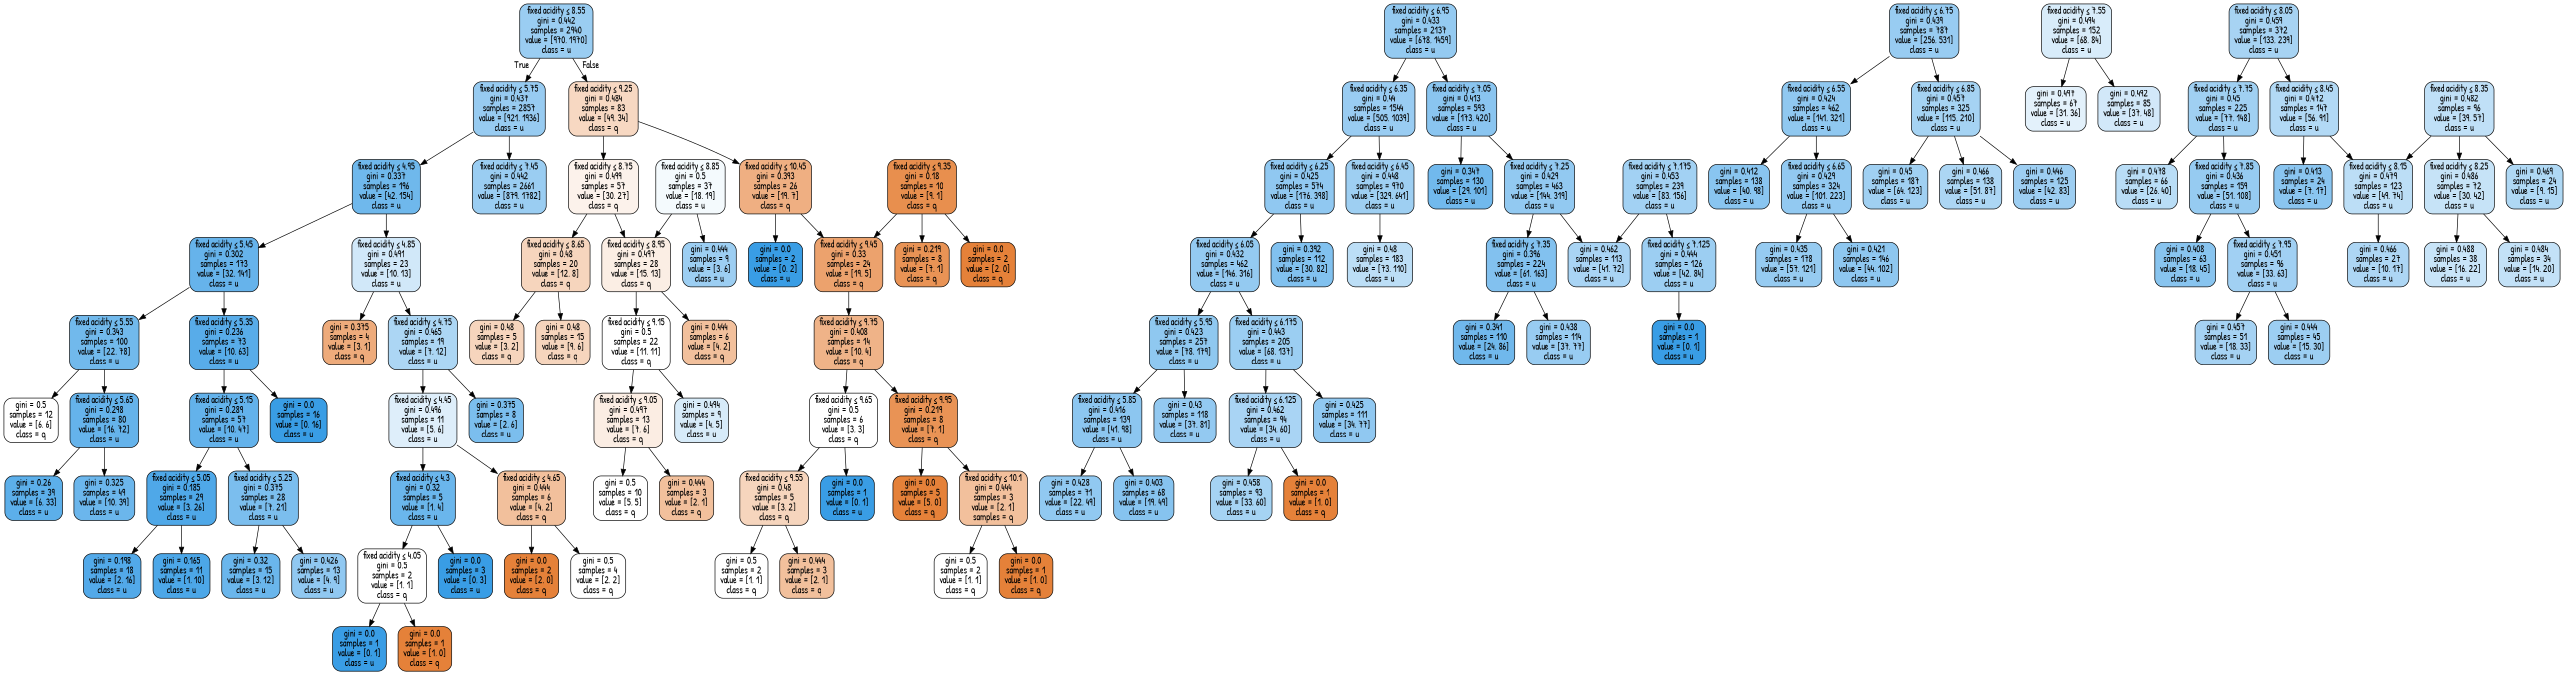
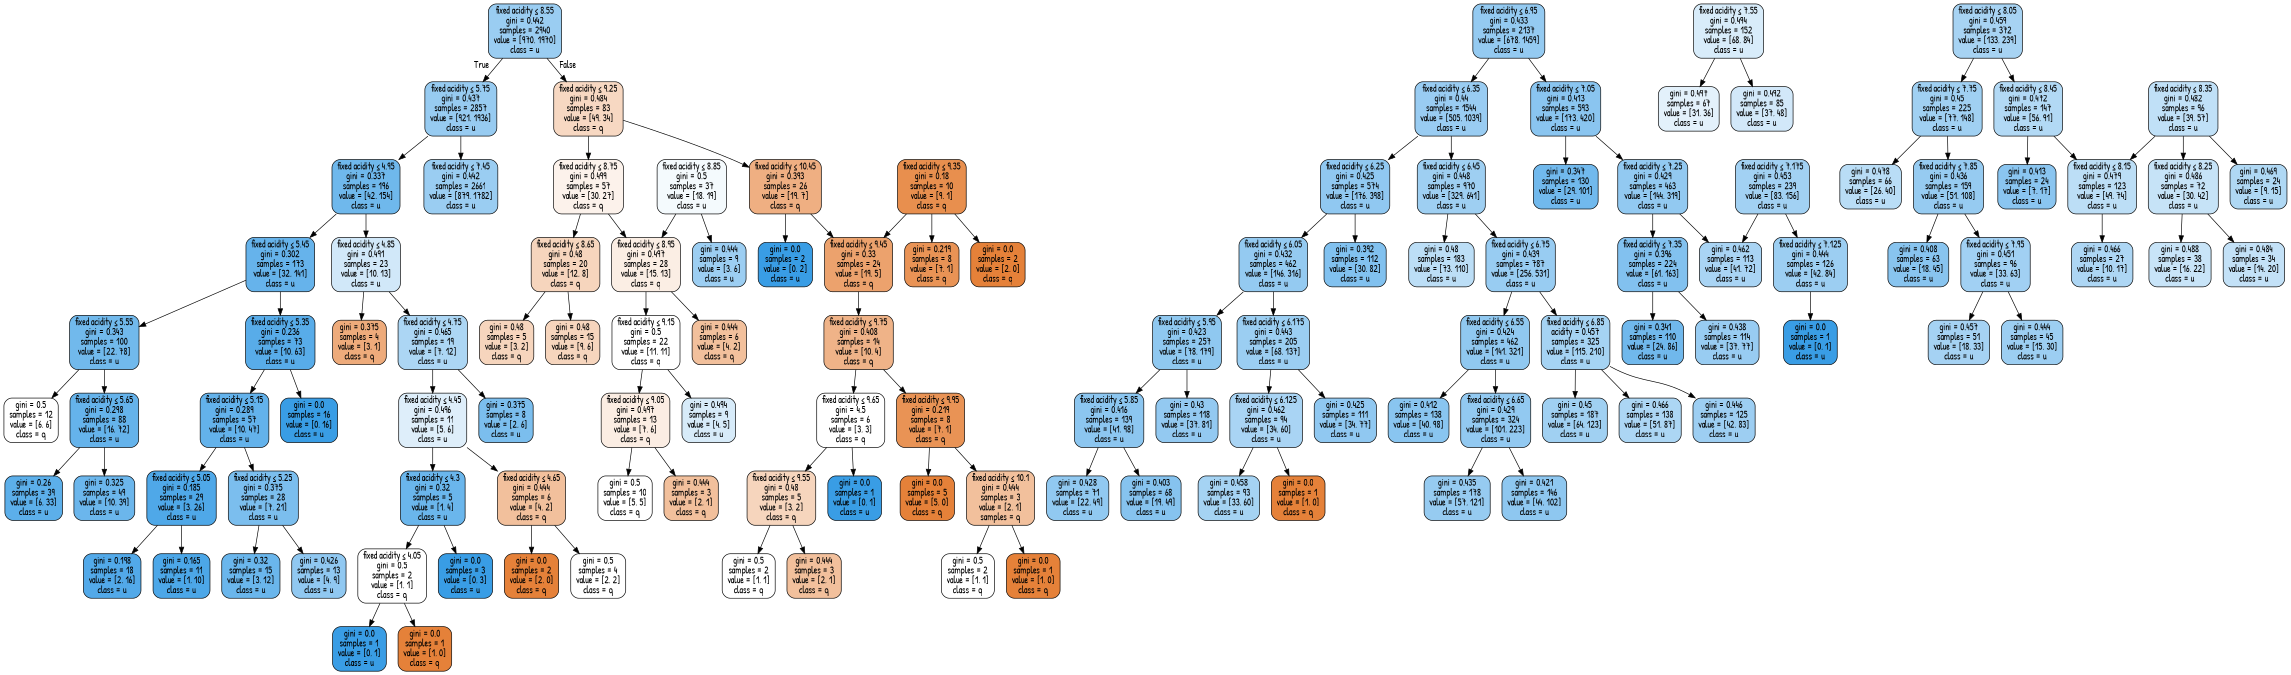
node "fixed acidity ≤ 6.85": text "gini = 0.457" -> "acidity = 0.457"
edge "fixed acidity ≤ 6.45" -> "fixed acidity ≤ 6.75": added
node "fixed acidity ≤ 9.65": text "gini = 0.5" -> "gini = 4.5"
node "fixed acidity ≤ 5.65": text "samples = 80" -> "samples = 88"
